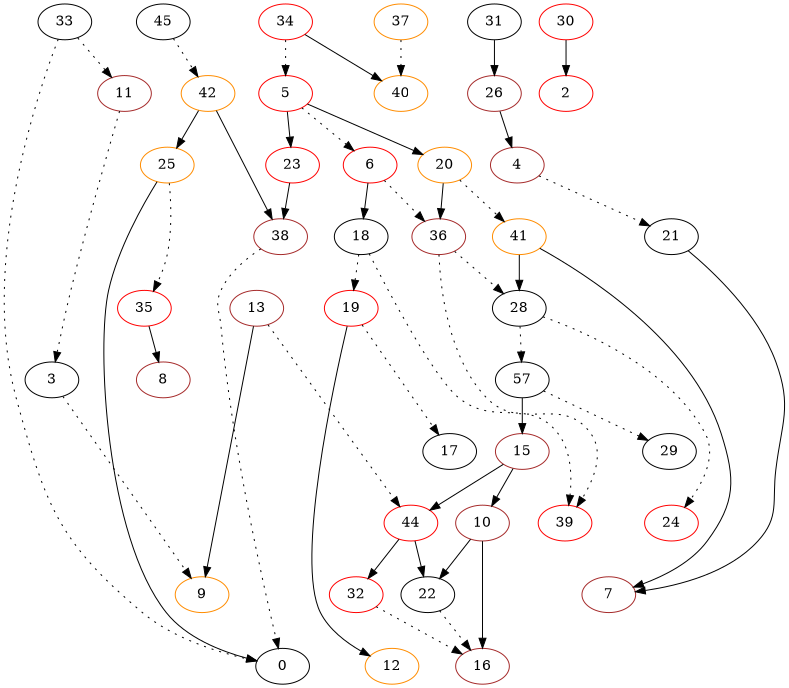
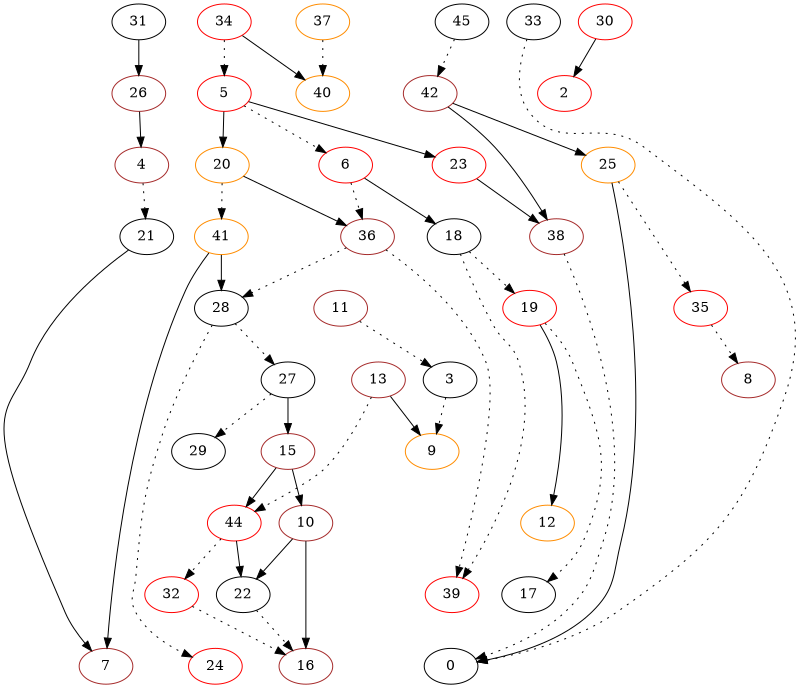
edge "33" -> "11": removed
node "42": color darkorange -> brown
edge "35" -> "8": style solid -> dotted
node "57": label "57" -> "27"
edge "44" -> "32": style solid -> dotted
